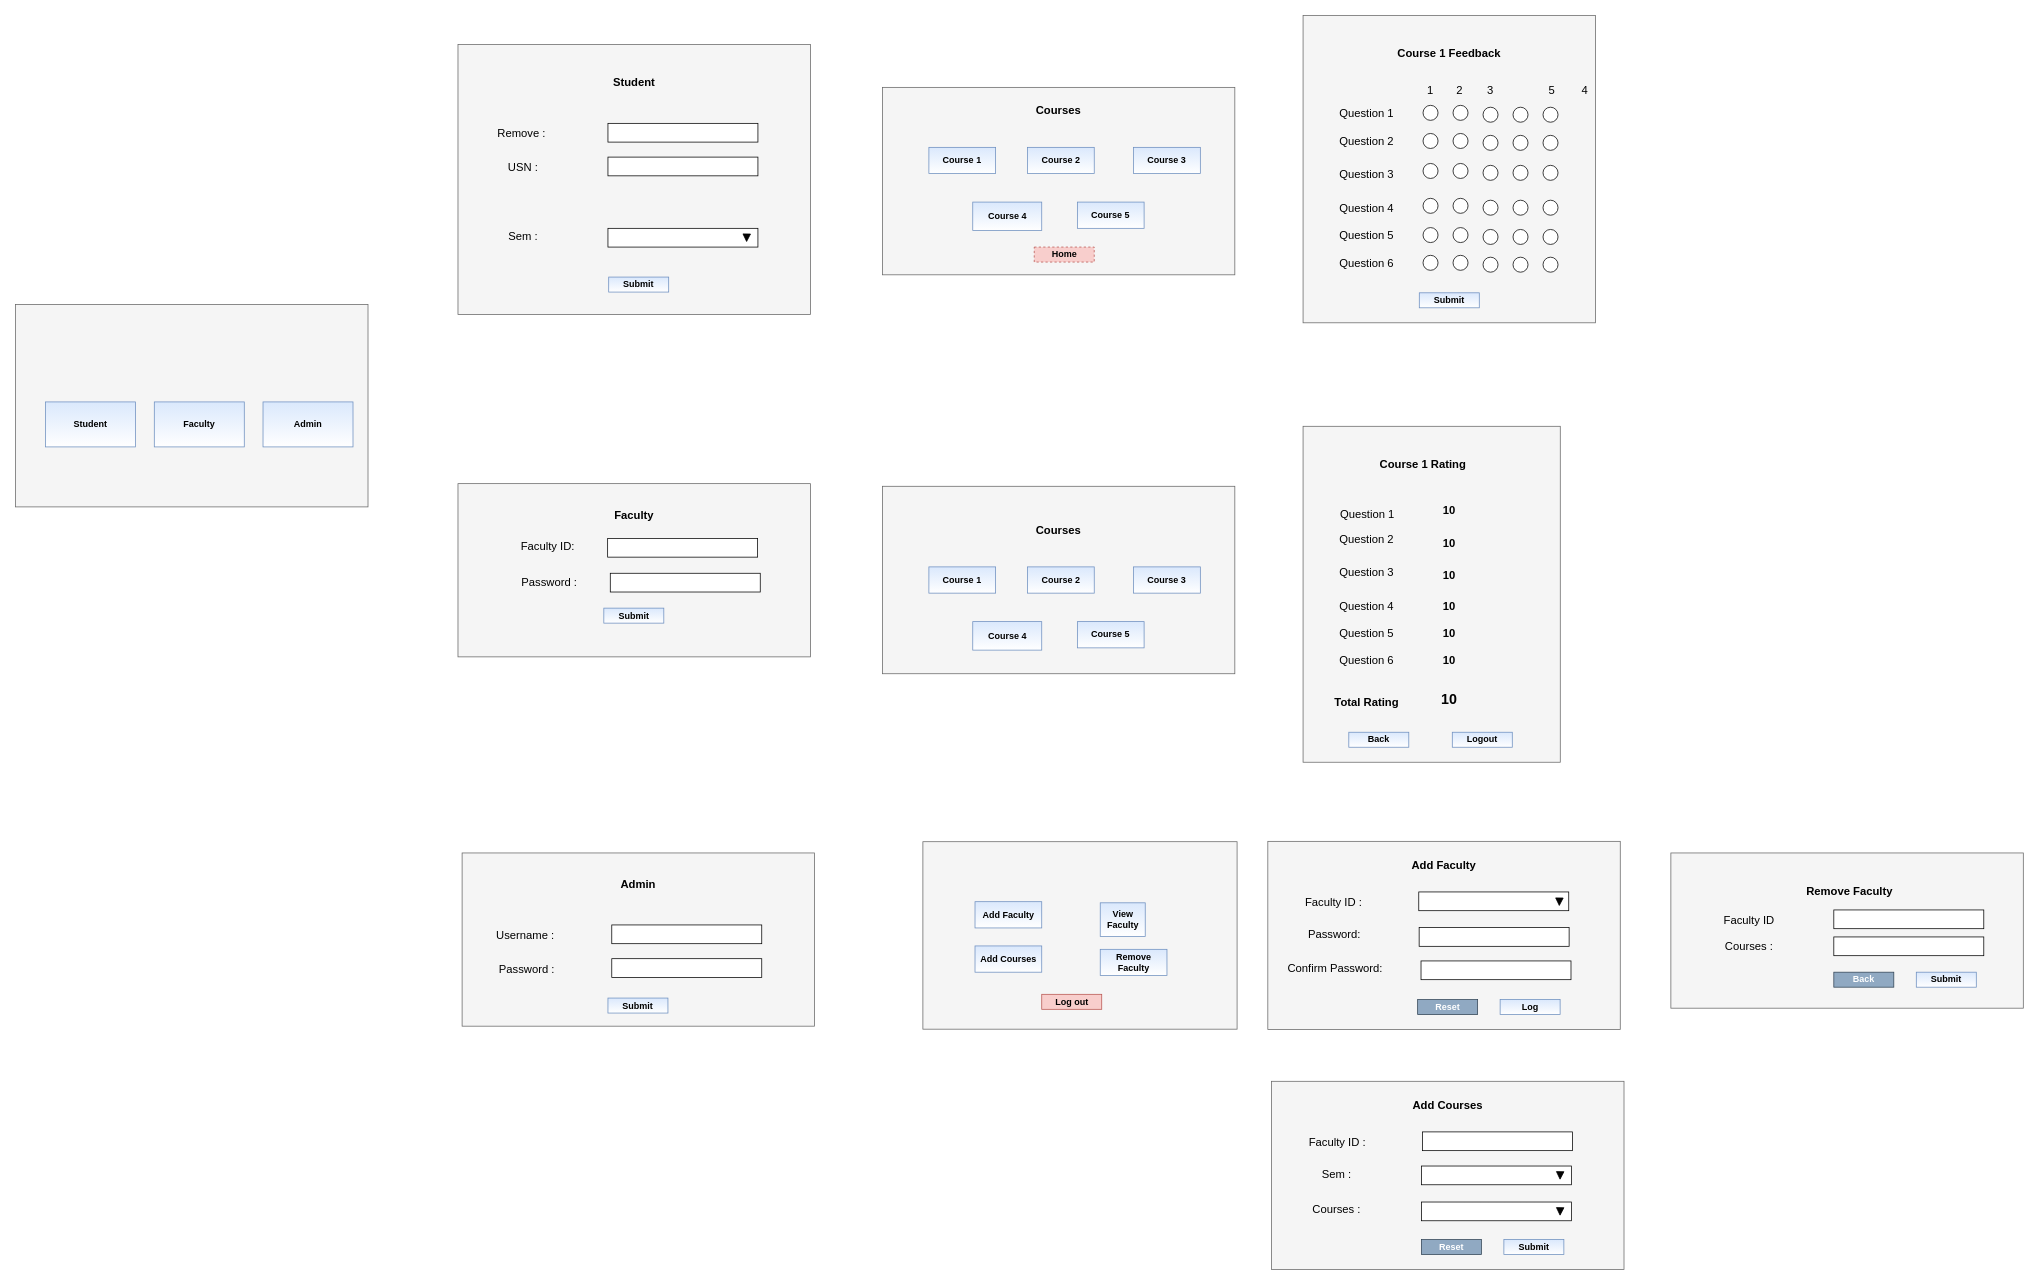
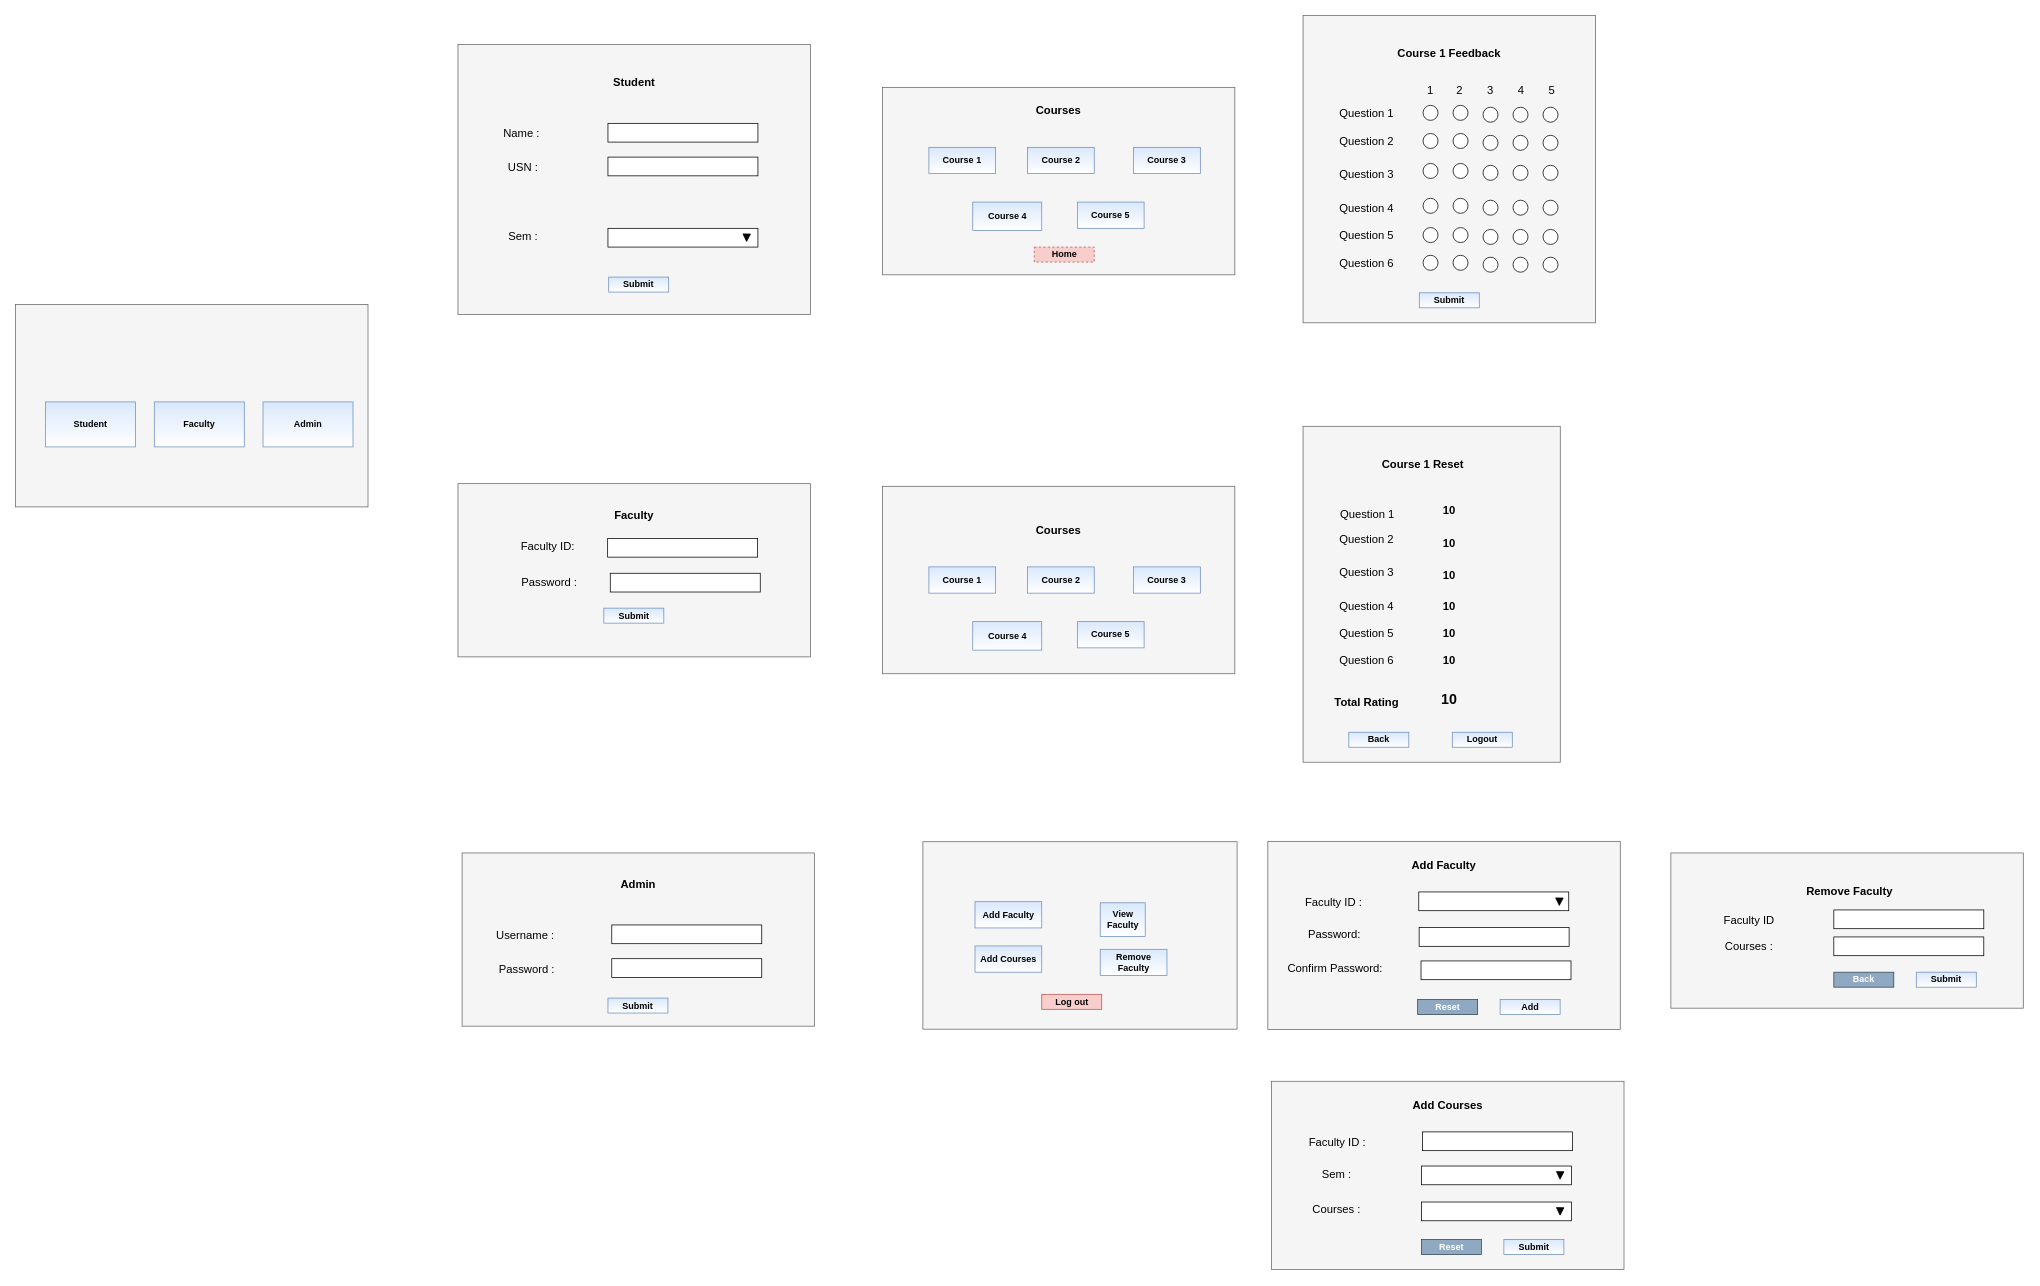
node "4": moved (1585, 90) -> (1521, 90)
node "Remove :": label "Remove :" -> "Name :"
node "Course 1 Rating": label "Course 1 Rating" -> "Course 1 Reset"
node "Log": label "Log" -> "Add"
